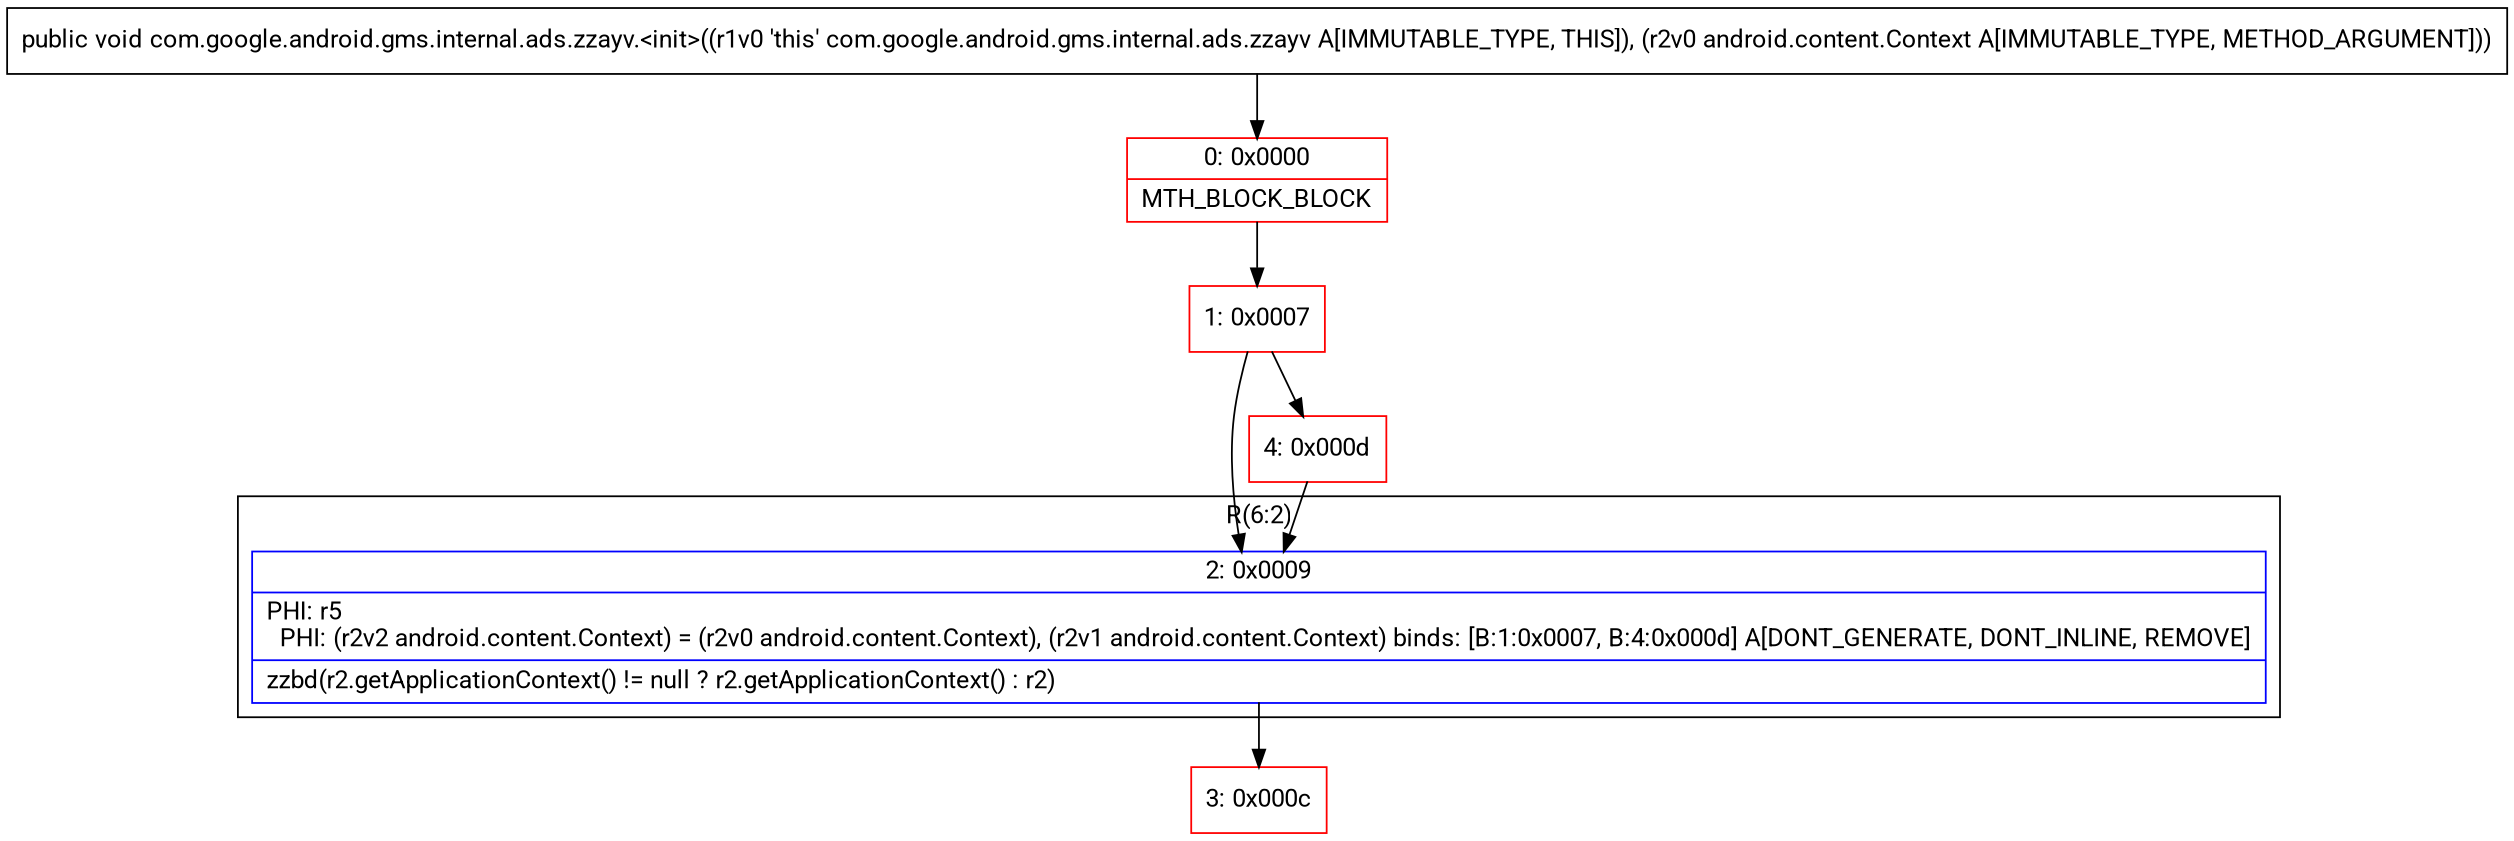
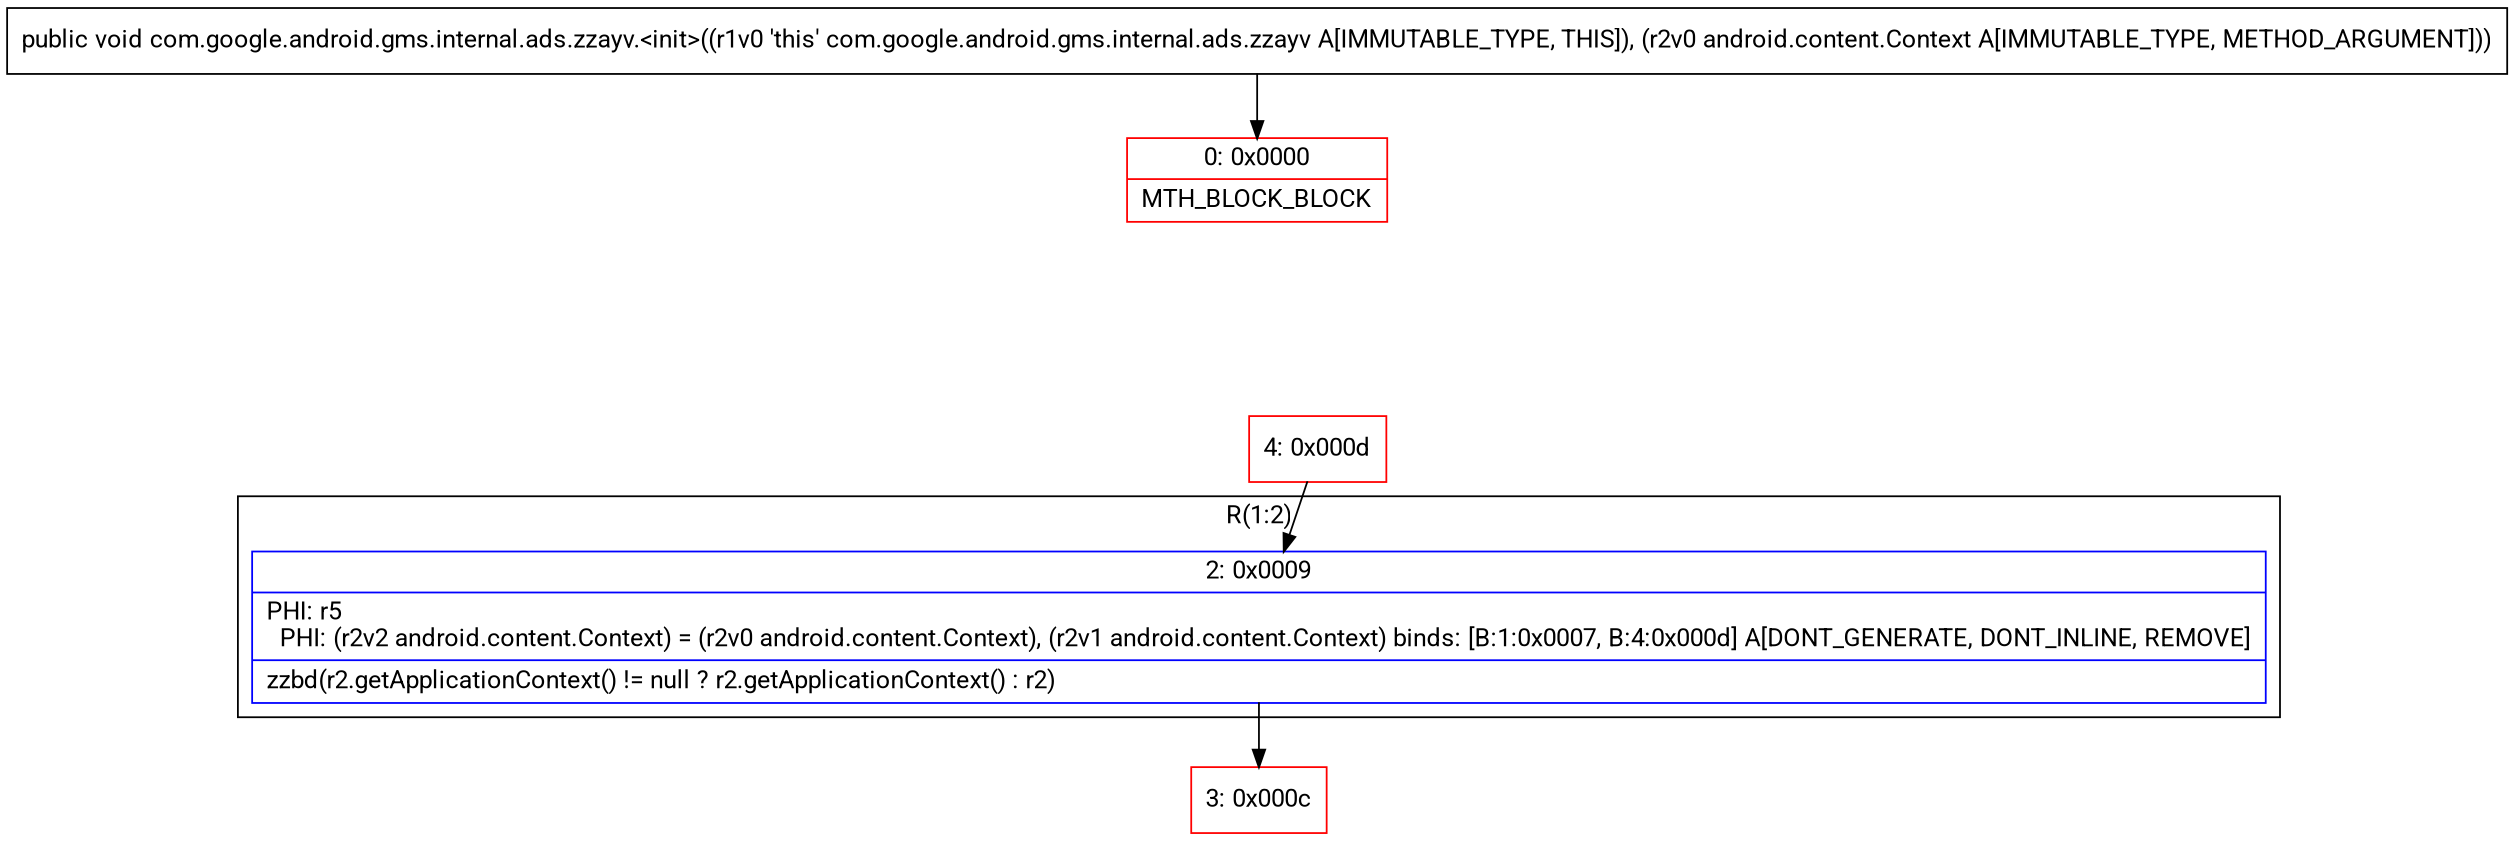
node "1: 0x0007": removed
cluster "R(6:2)": label "R(6:2)" -> "R(1:2)"
